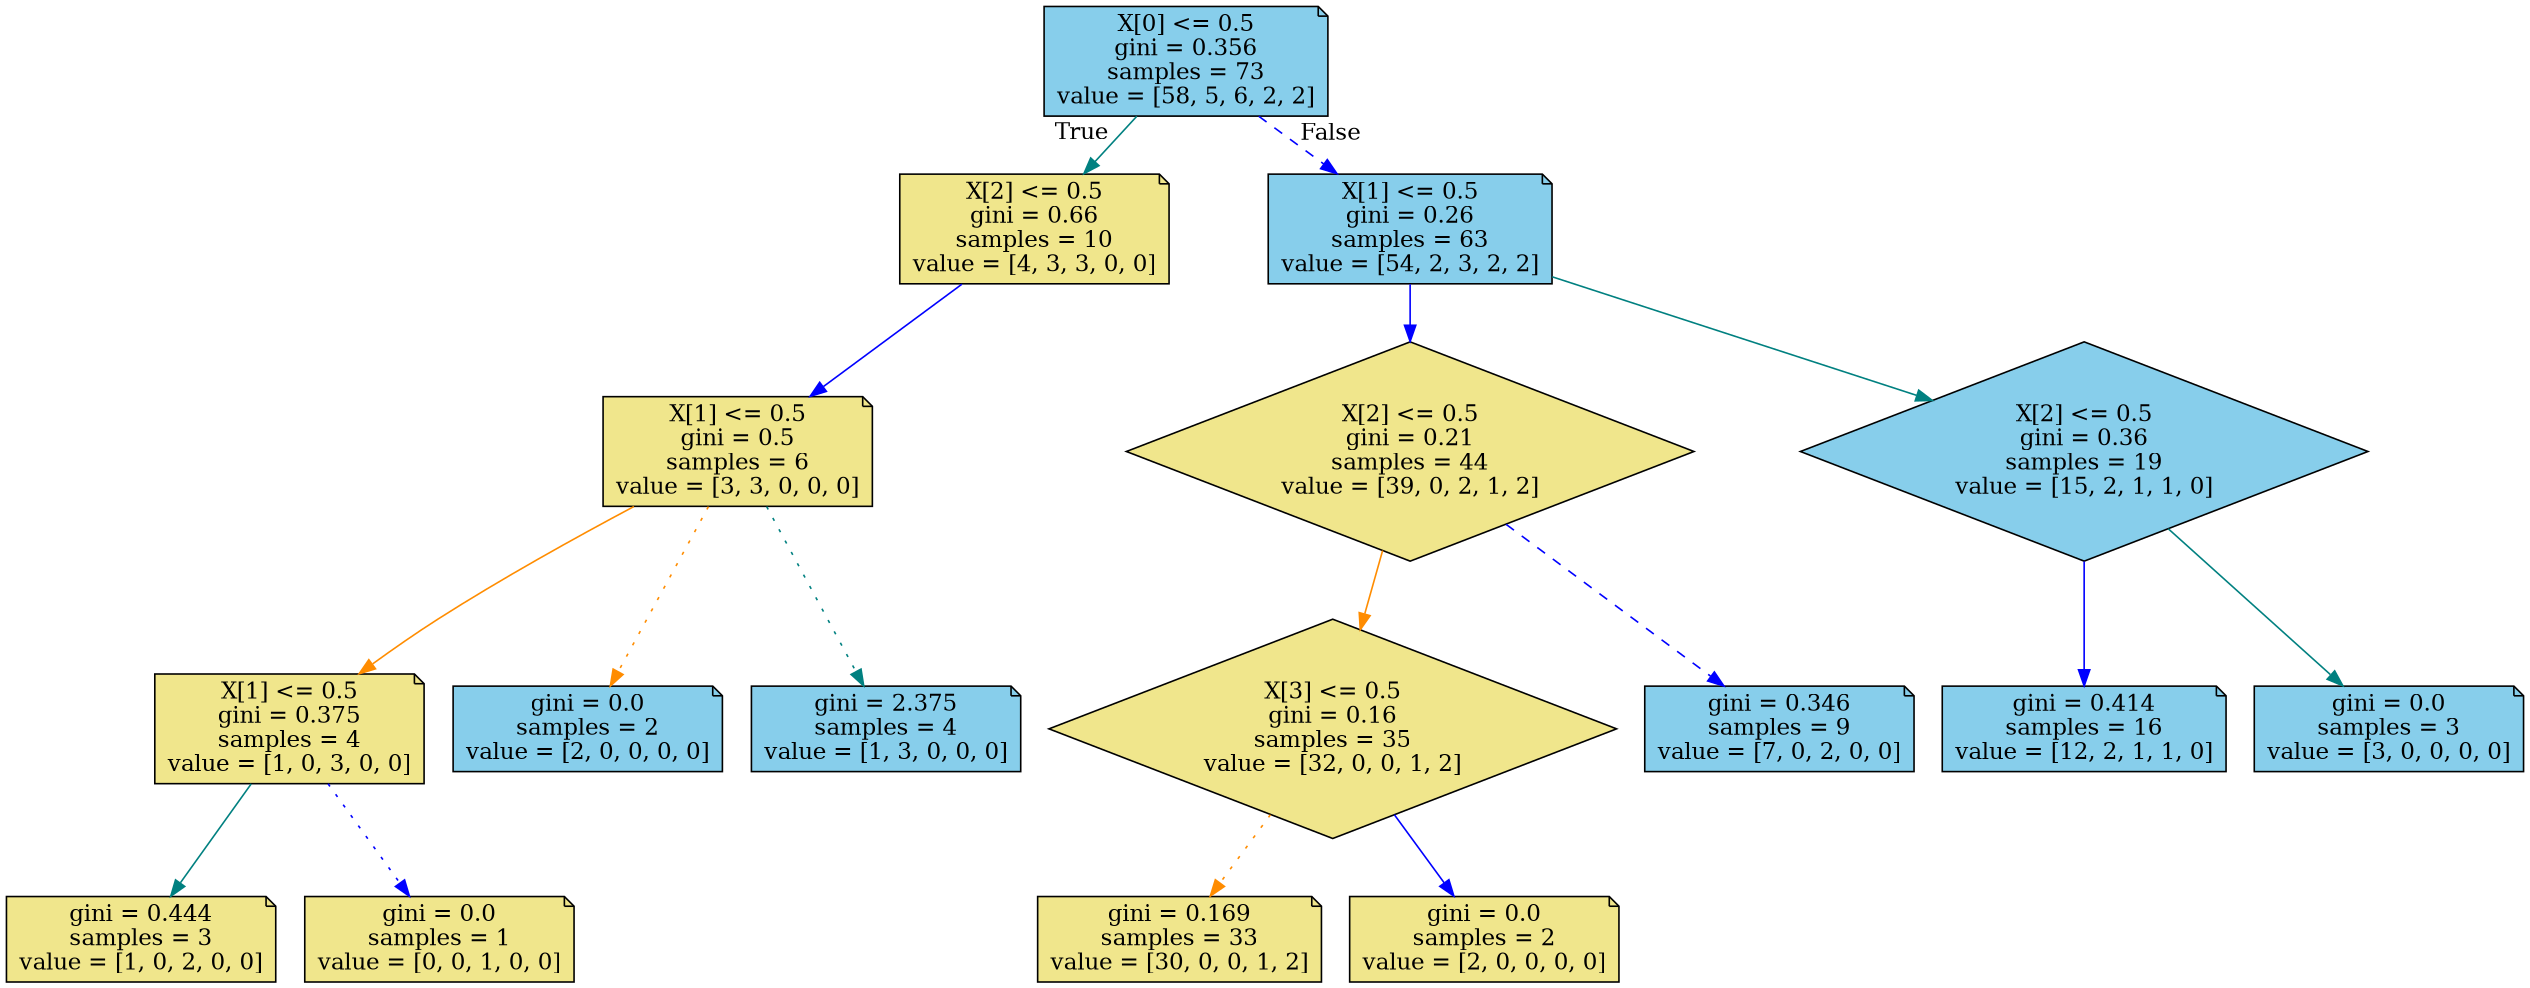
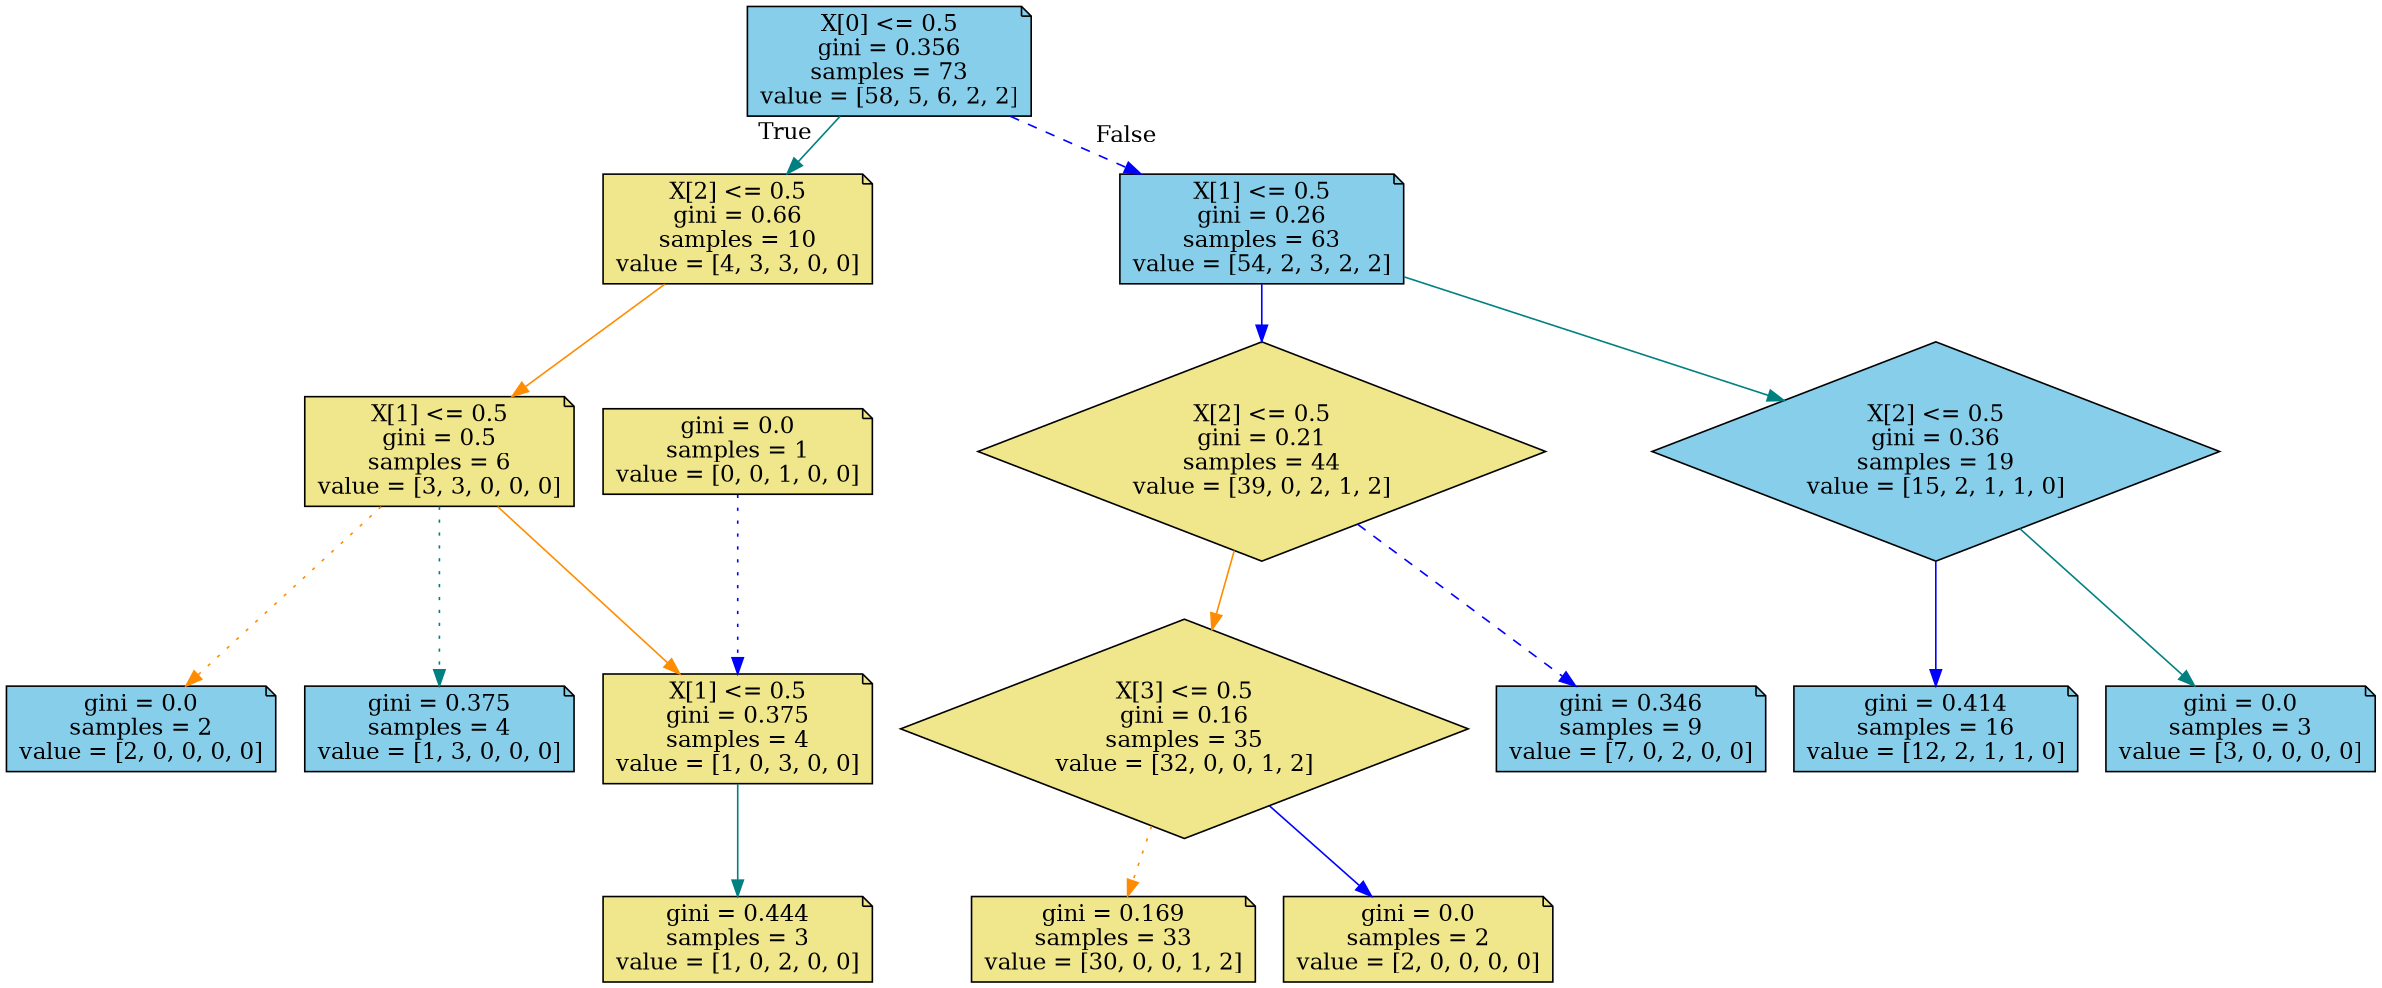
edge "X[2] <= 0.5 gini = 0.66 samples = 10 value = [4, 3, 3, 0, 0]" -> "X[1] <= 0.5 gini = 0.5 samples = 6 value = [3, 3, 0, 0, 0]": color blue -> darkorange
node "gini = 2.375 samples = 4 value = [1, 3, 0, 0, 0]": label "gini = 2.375 samples = 4 value = [1, 3, 0, 0, 0]" -> "gini = 0.375 samples = 4 value = [1, 3, 0, 0, 0]"
edge "X[1] <= 0.5 gini = 0.375 samples = 4 value = [1, 0, 3, 0, 0]" -> "gini = 0.0 samples = 1 value = [0, 0, 1, 0, 0]": reversed
